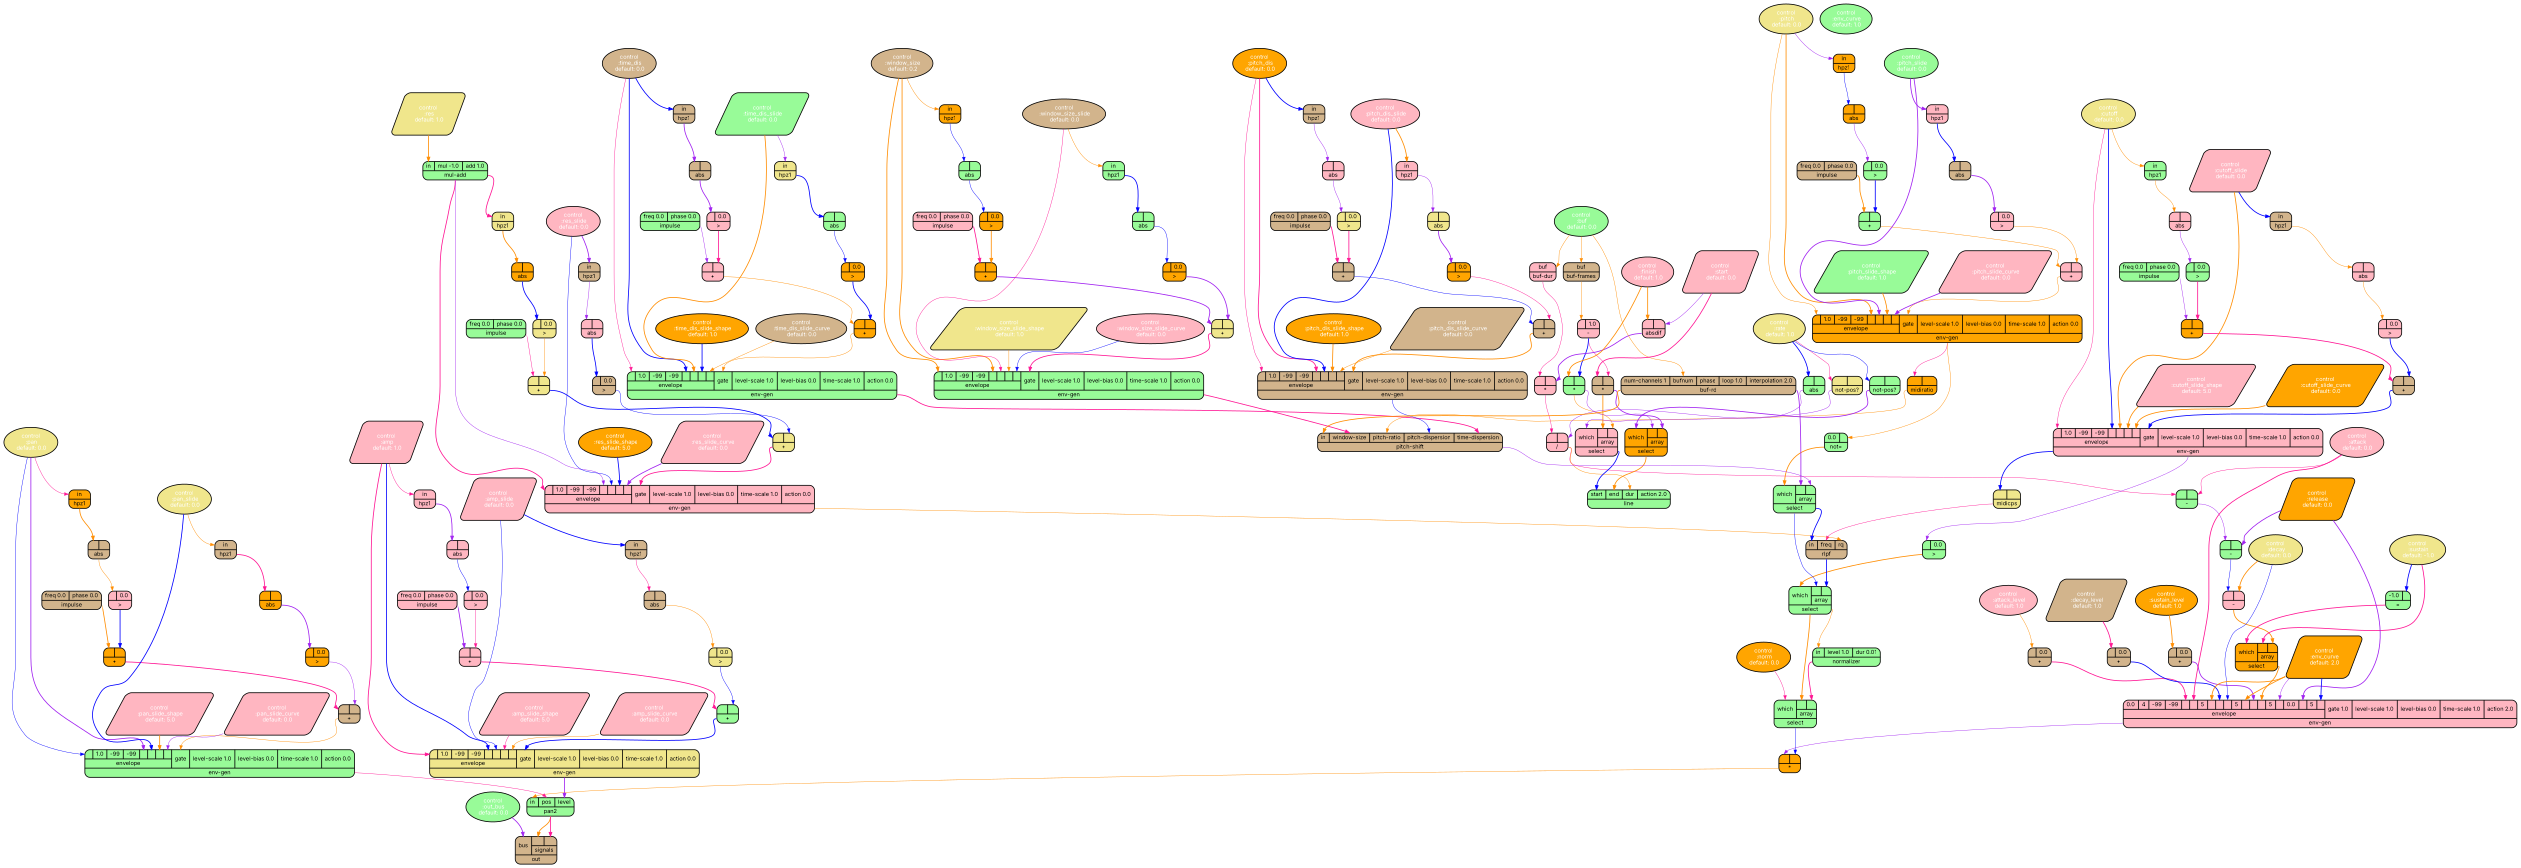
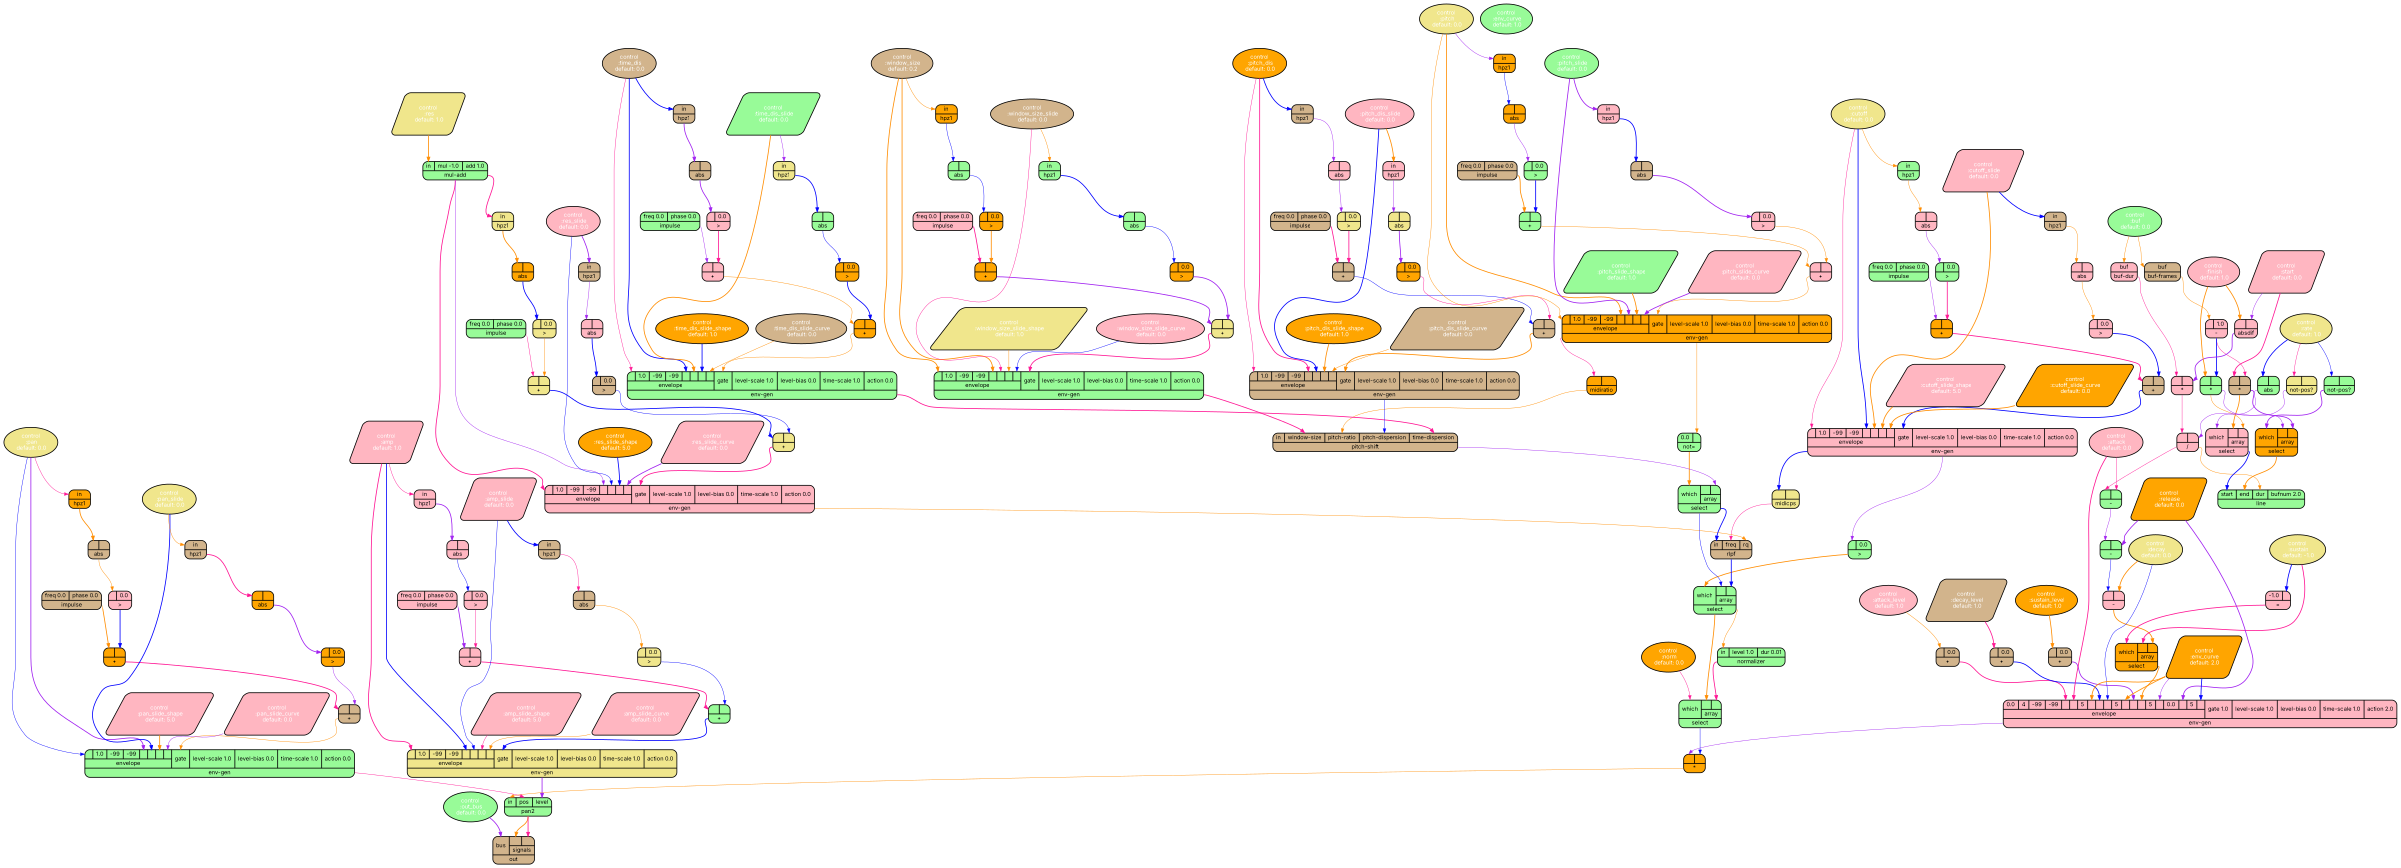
node "num-channels 1": removed
node "start": text "action 2.0" -> "bufnum 2.0"
node "-1.0": fillcolor palegreen -> lightpink
